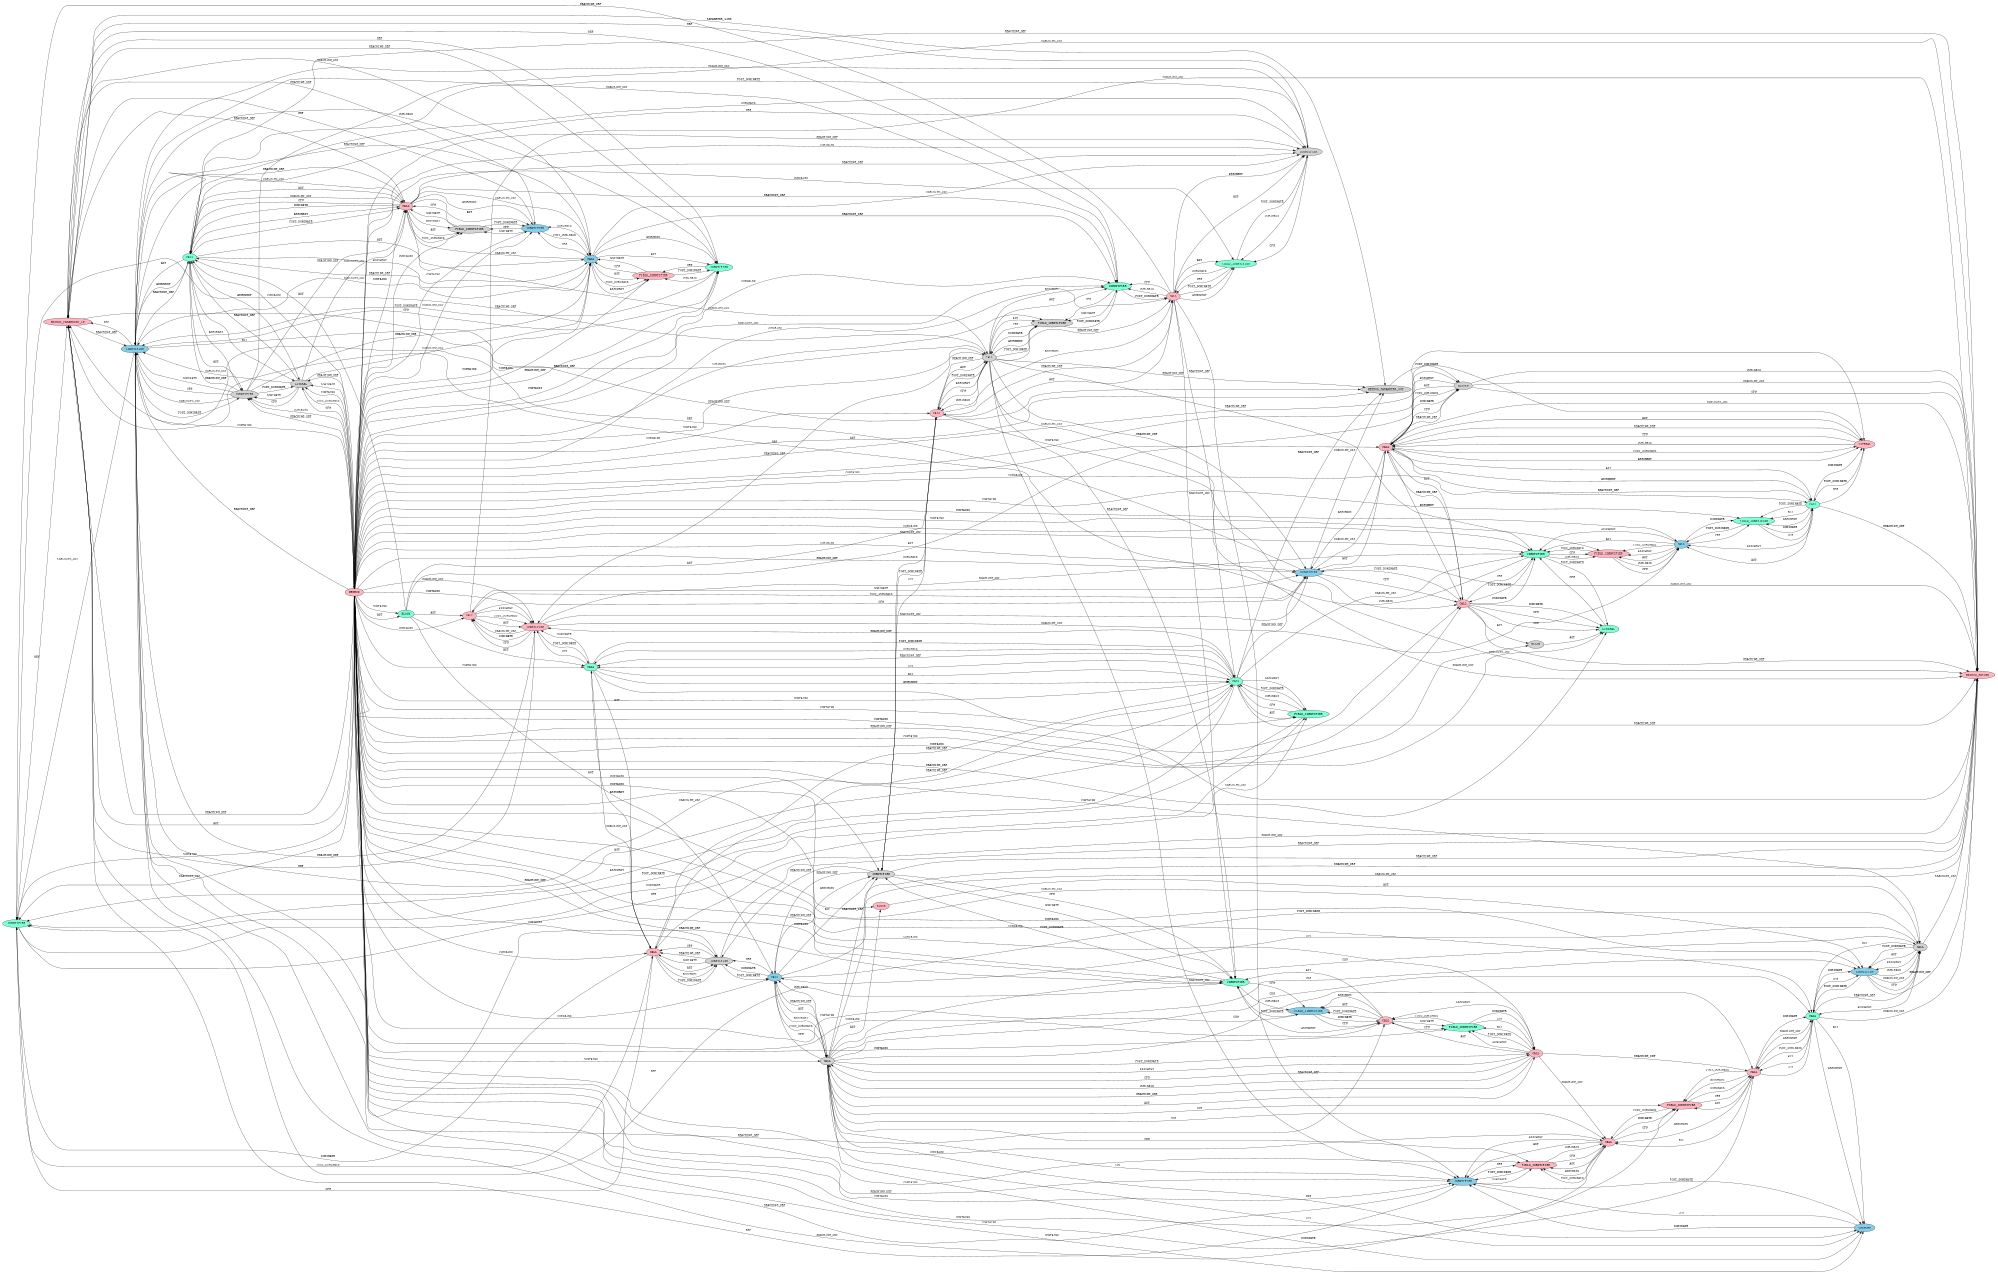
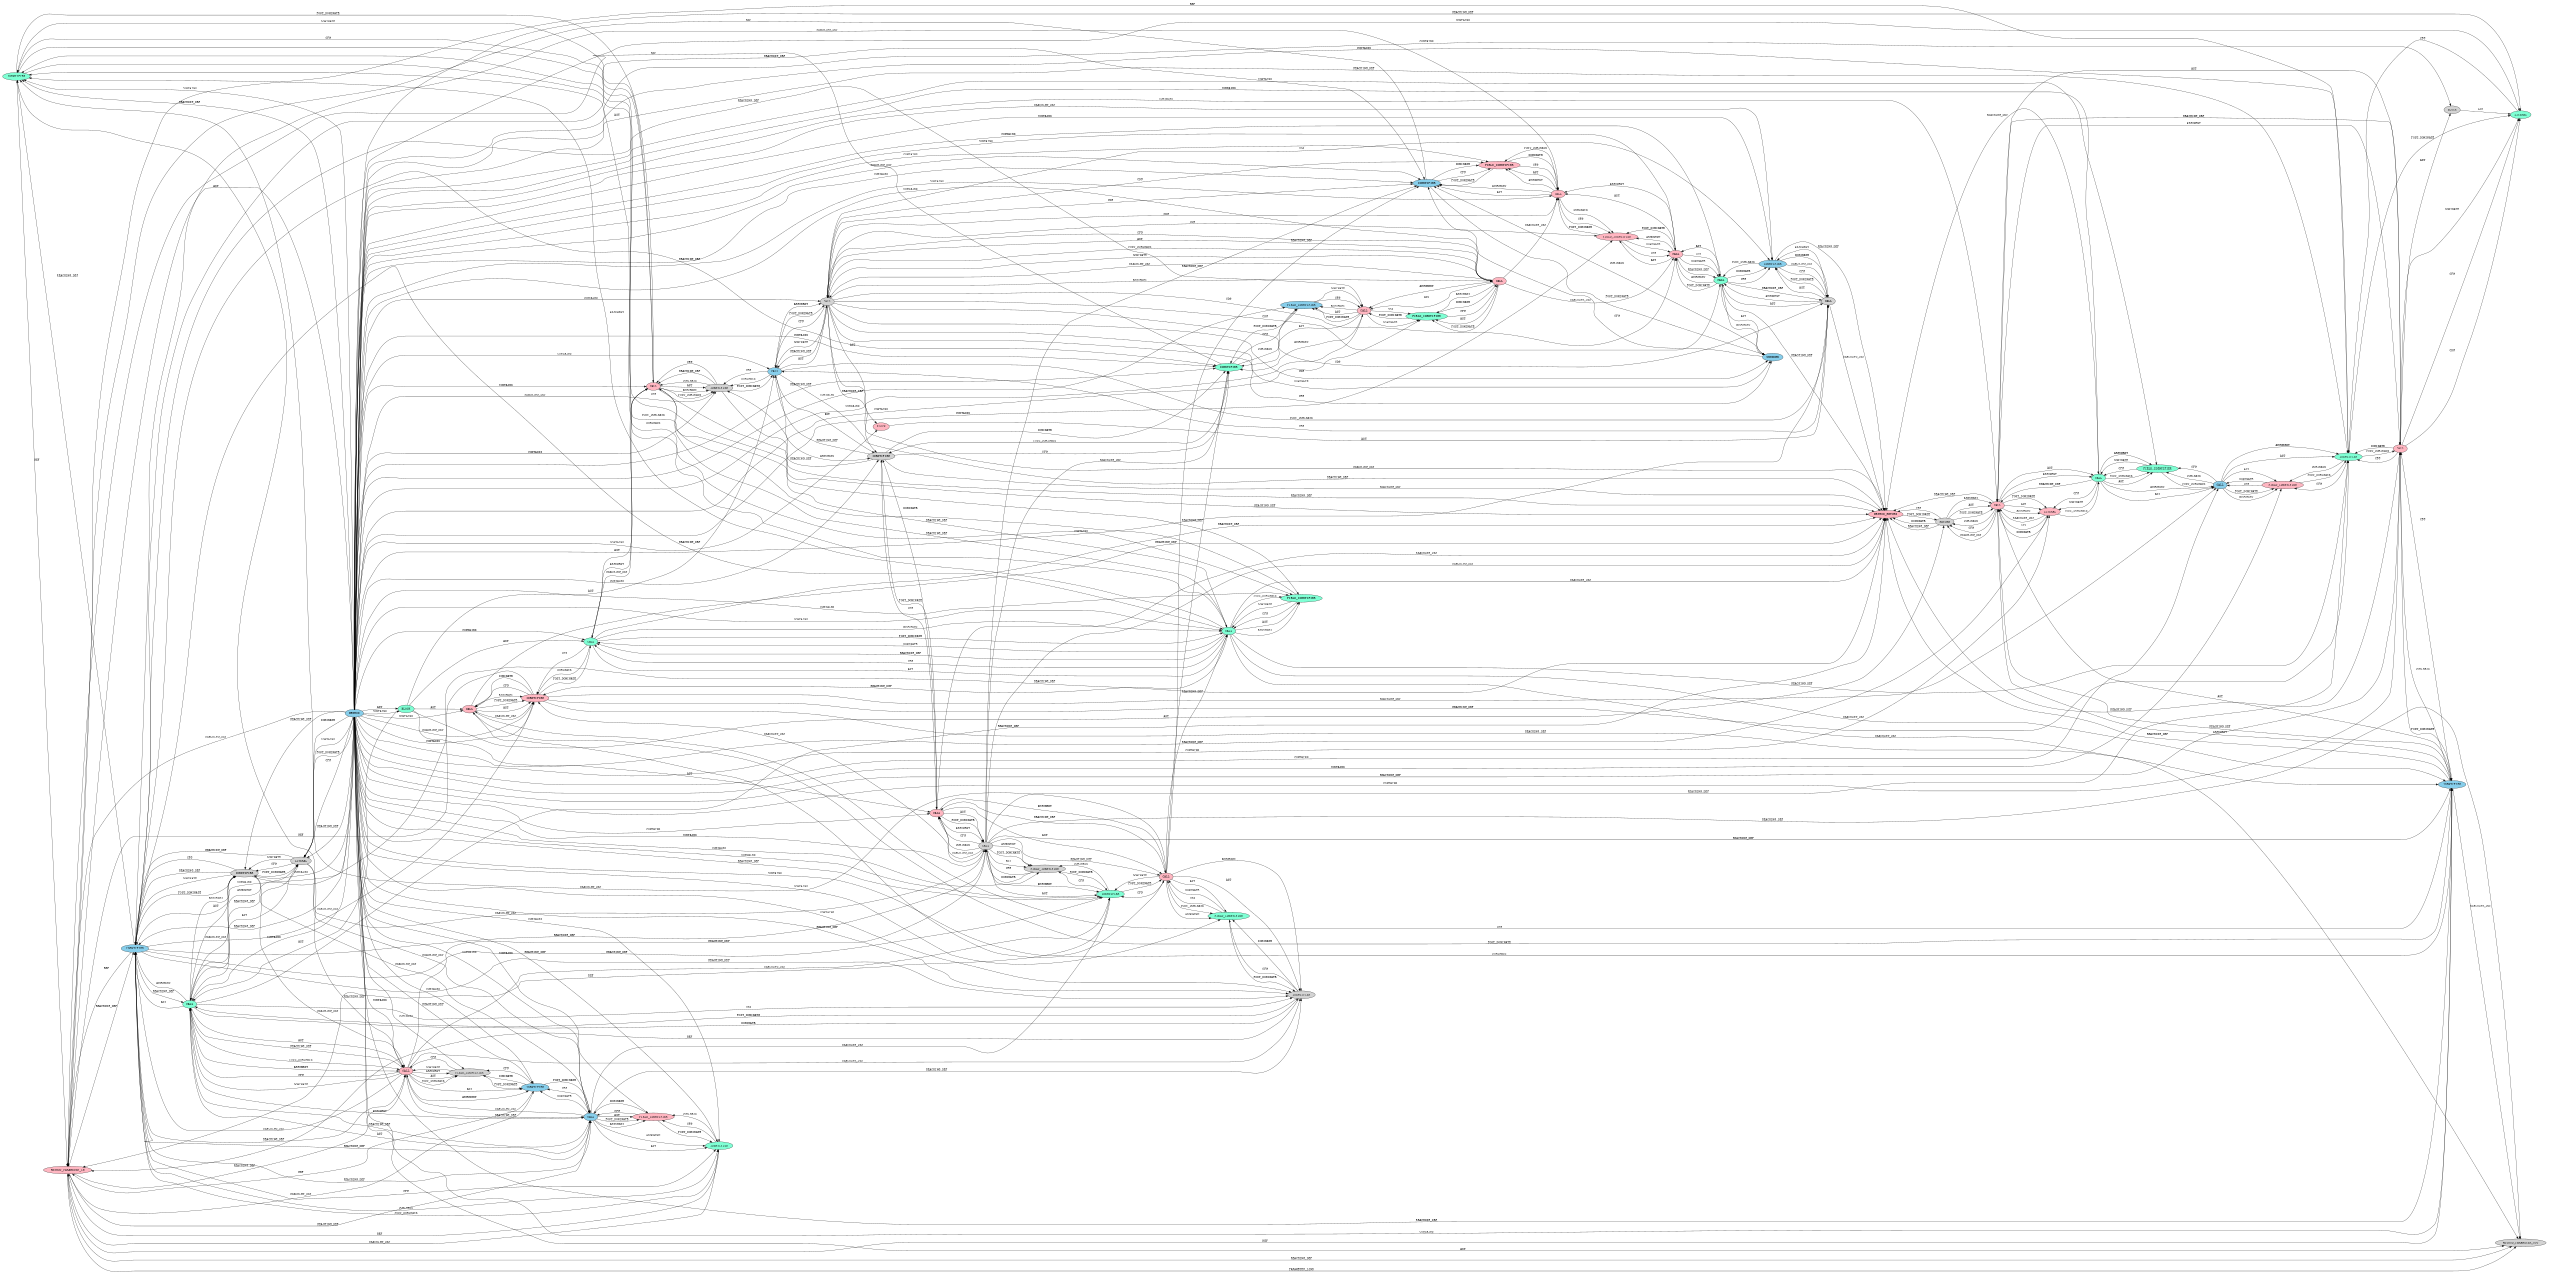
edge "METHOD_PARAMETER_OUT" -> "RETURN": now "METHOD_RETURN" -> "RETURN"
node "METHOD": fillcolor lightpink -> skyblue
edge "METHOD" -> "UNKNOWN": removed, label "CONTAINS"
